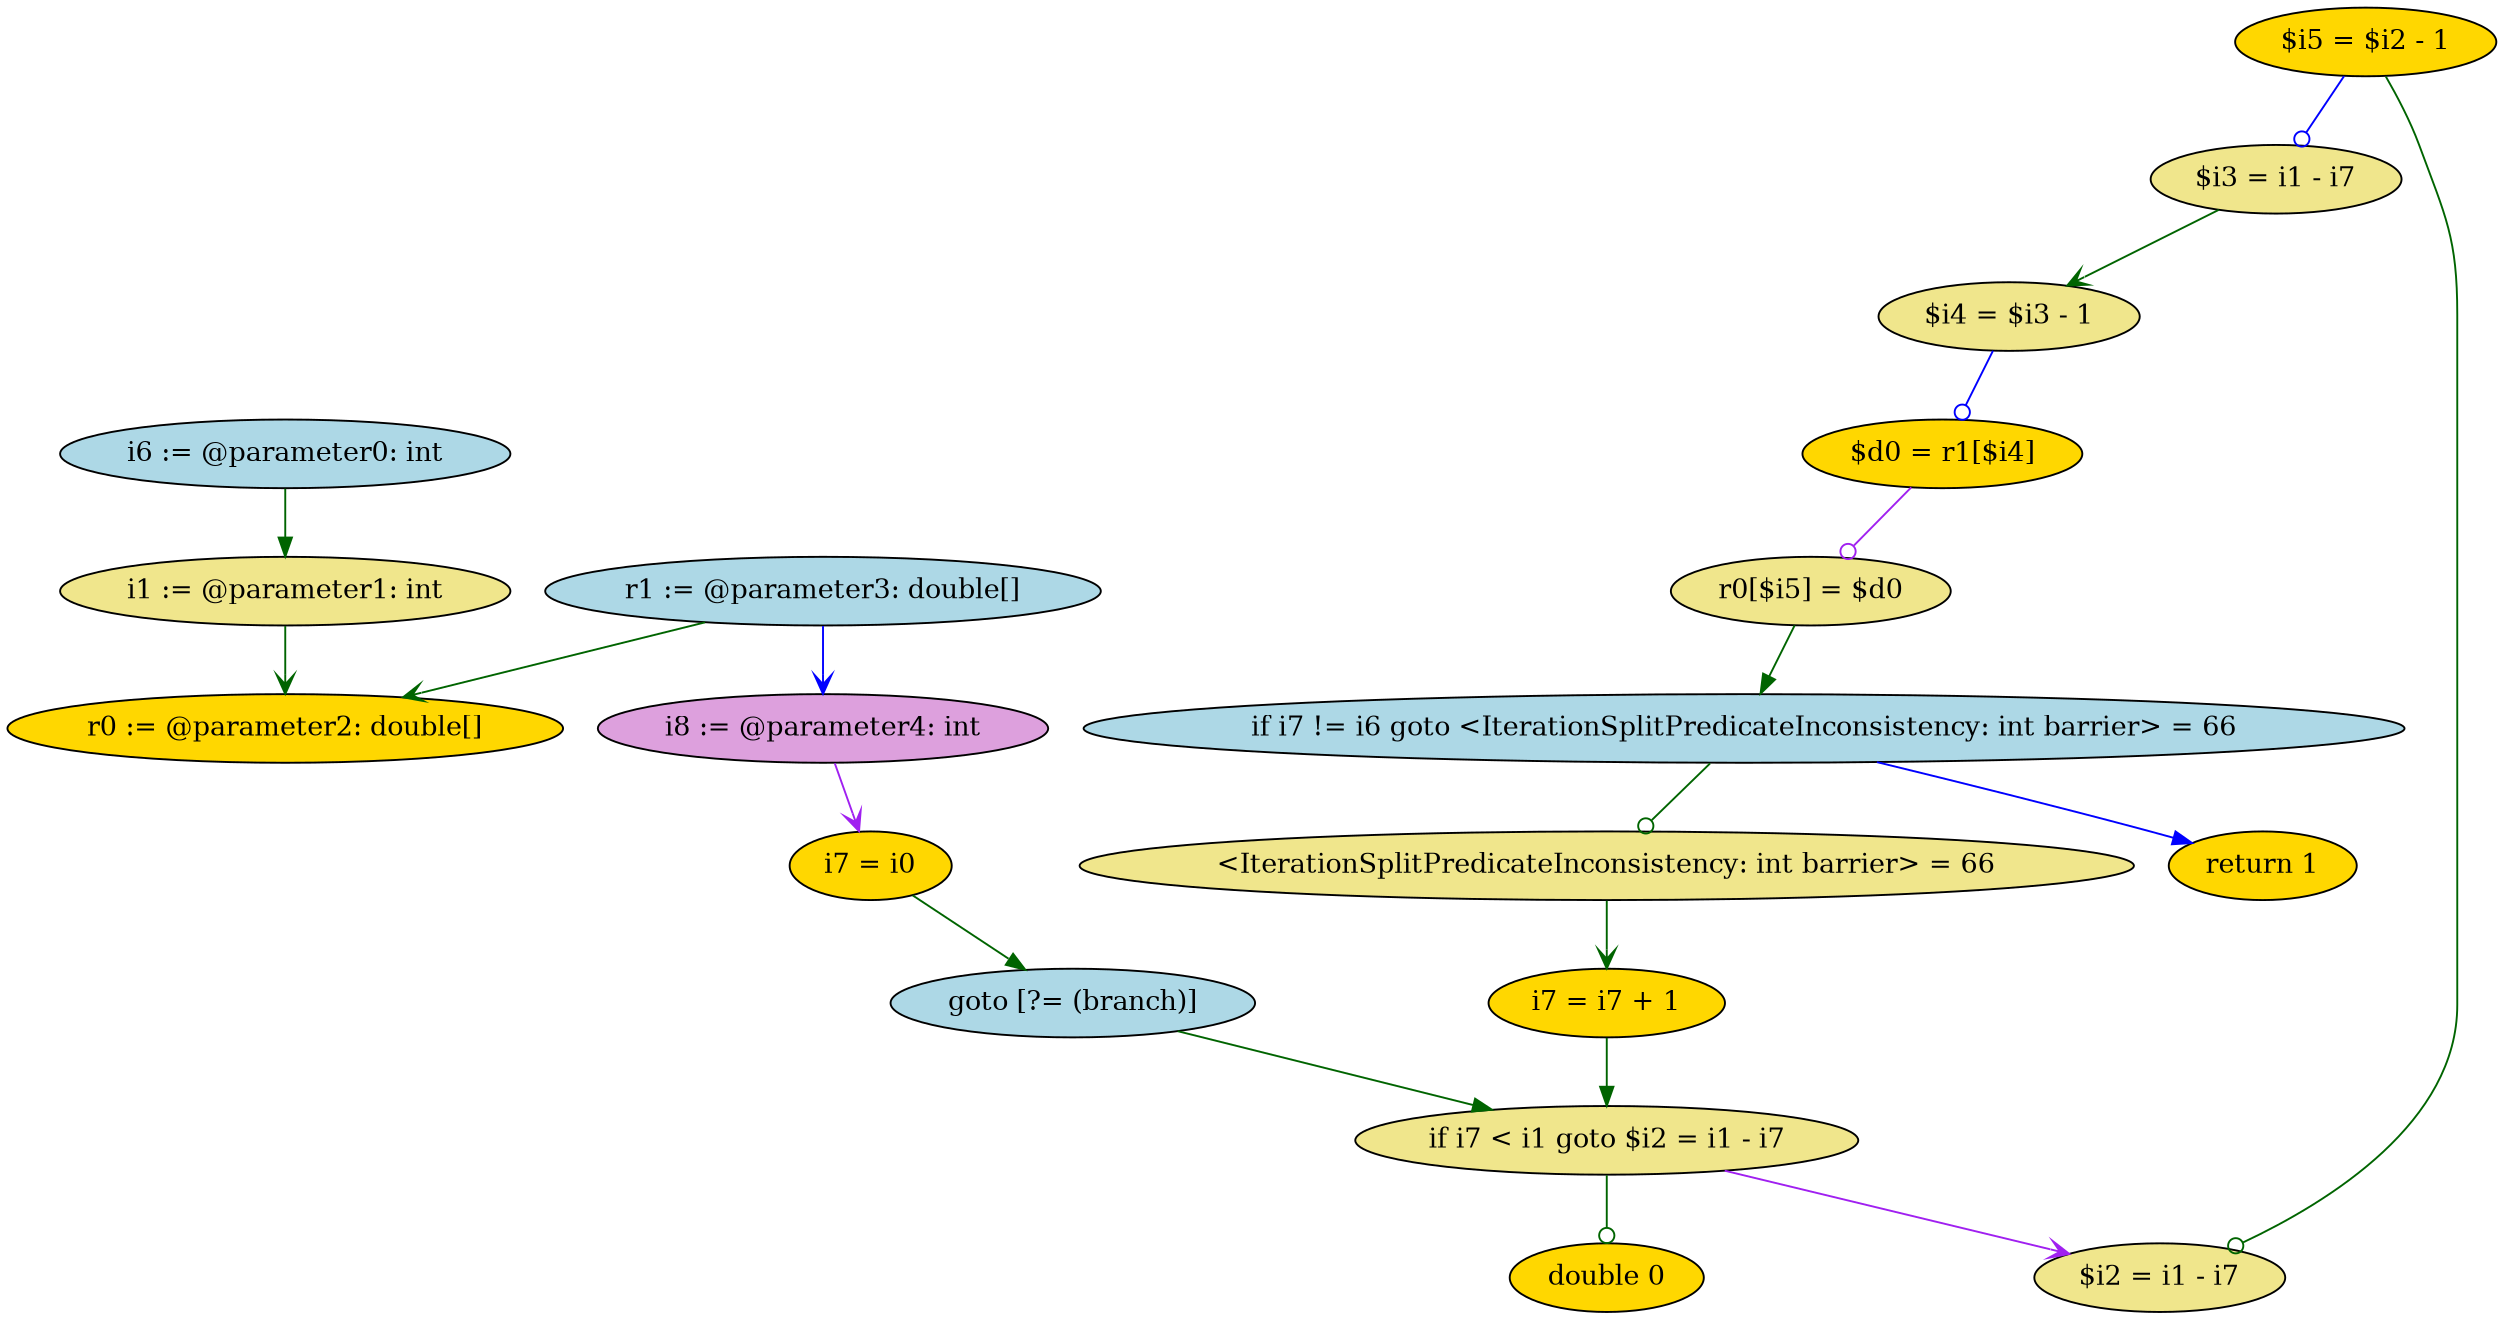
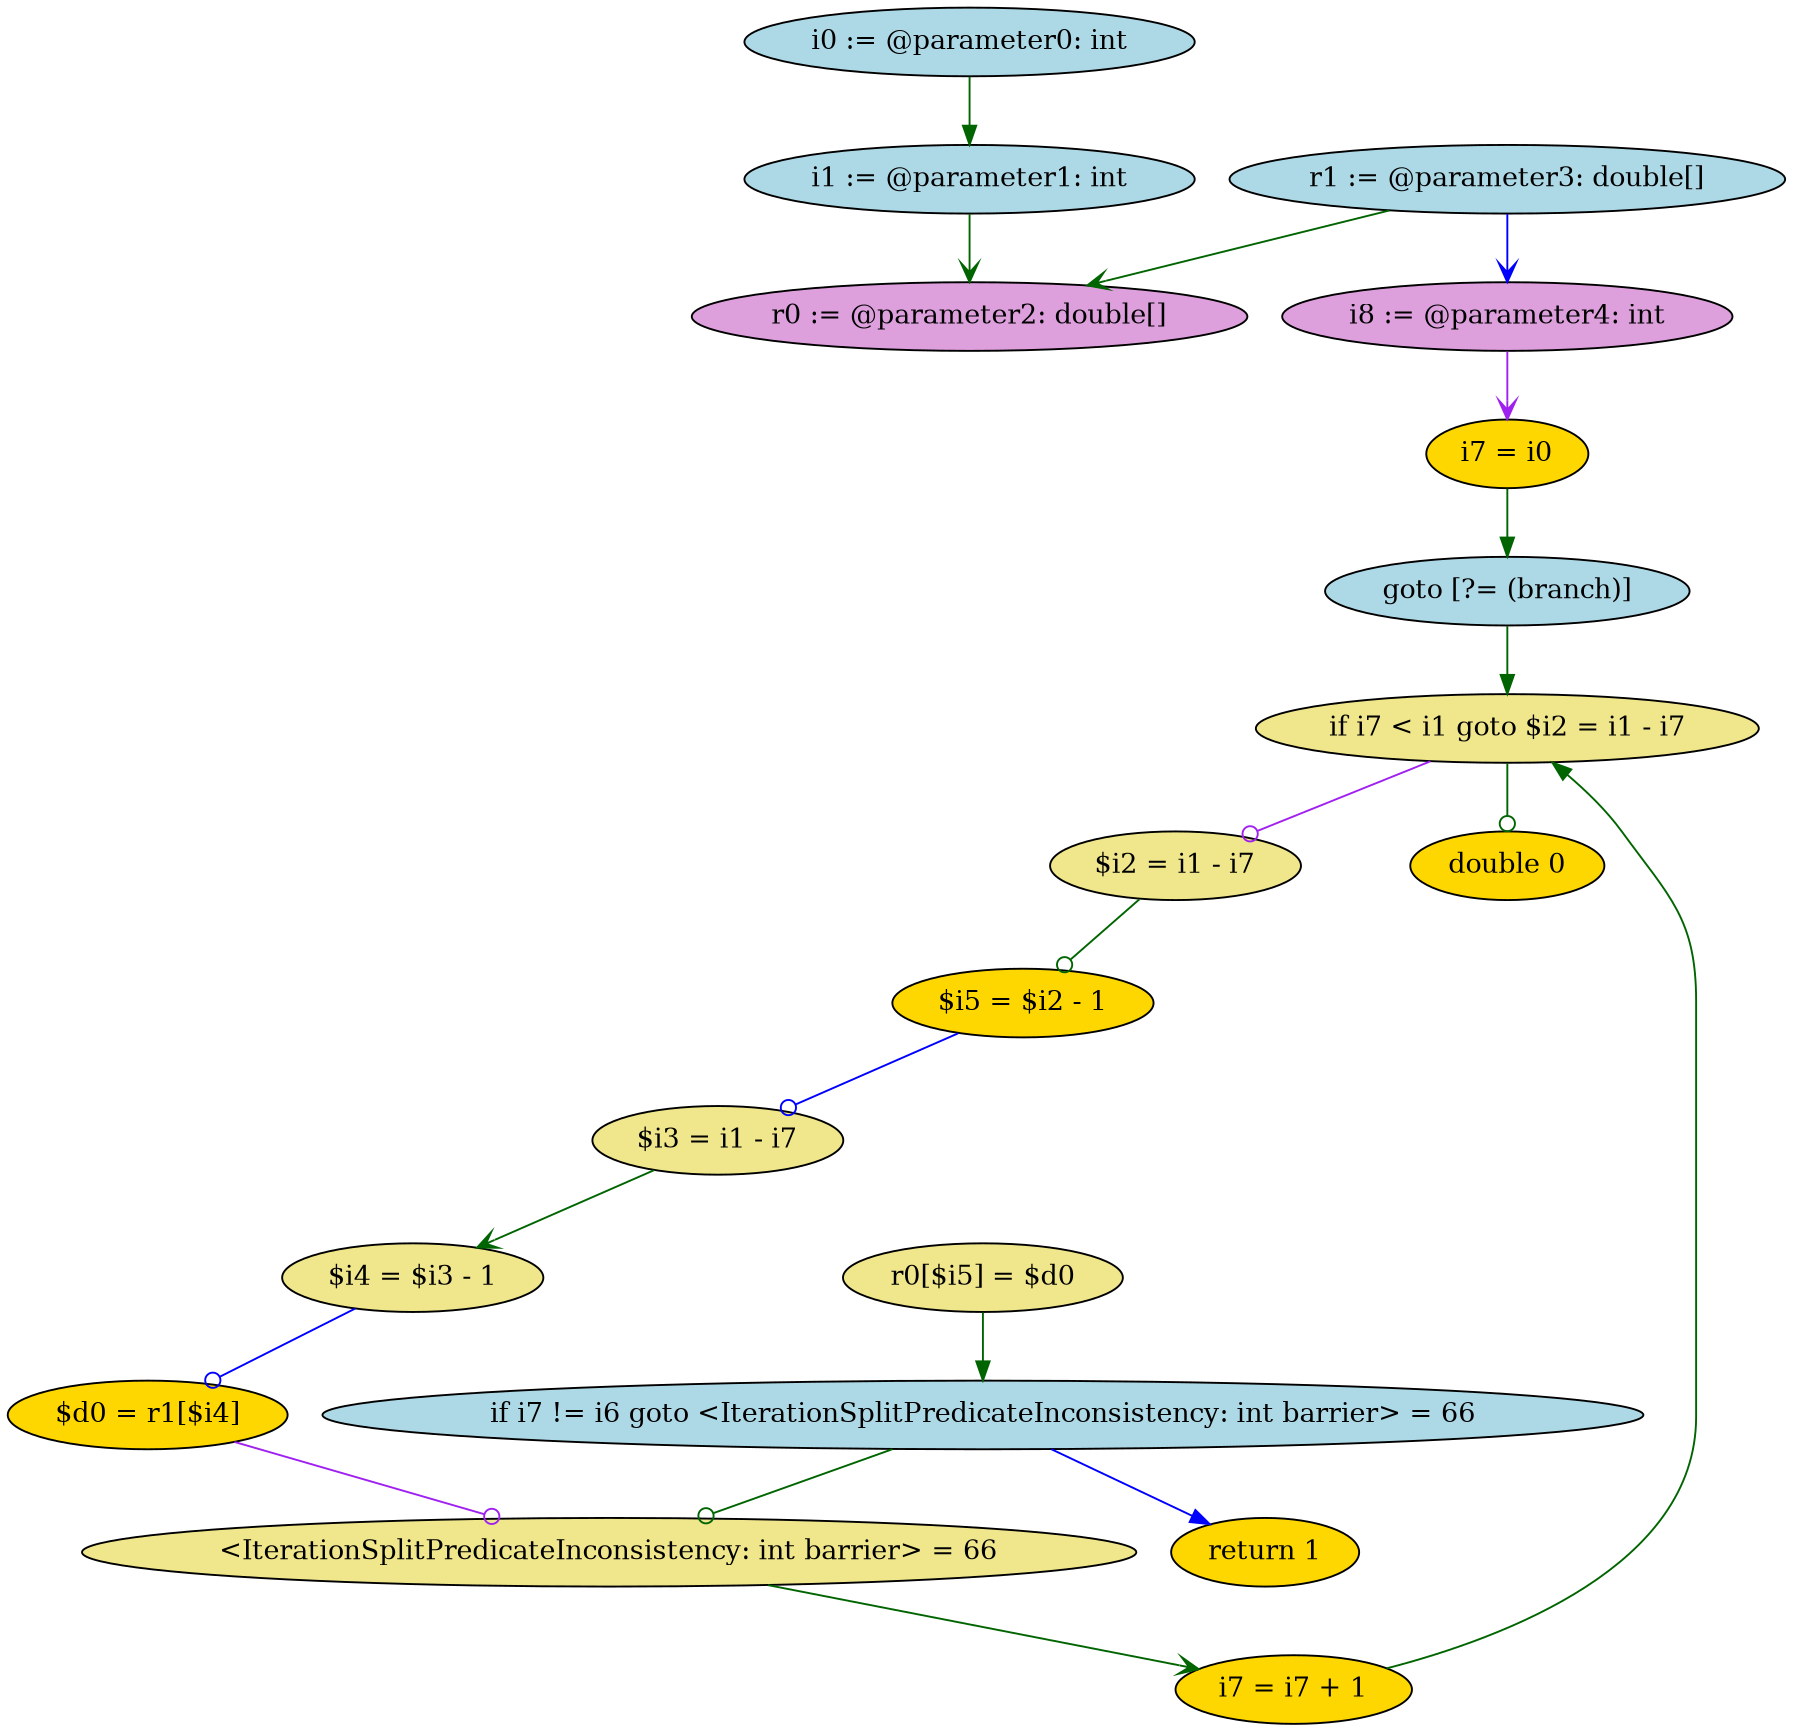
node "i6 := @parameter0: int": label "i6 := @parameter0: int" -> "i0 := @parameter0: int"
edge "$d0 = r1[$i4]" -> "r0[$i5] = $d0": now "$d0 = r1[$i4]" -> "<IterationSplitPredicateInconsistency: int barrier> = 66"
node "i1 := @parameter1: int": fillcolor khaki -> lightblue
edge "$i5 = $i2 - 1" -> "$i2 = i1 - i7": reversed
node "r0 := @parameter2: double[]": fillcolor gold -> plum
edge "if i7 < i1 goto $i2 = i1 - i7" -> "$i2 = i1 - i7": arrowhead vee -> odot
